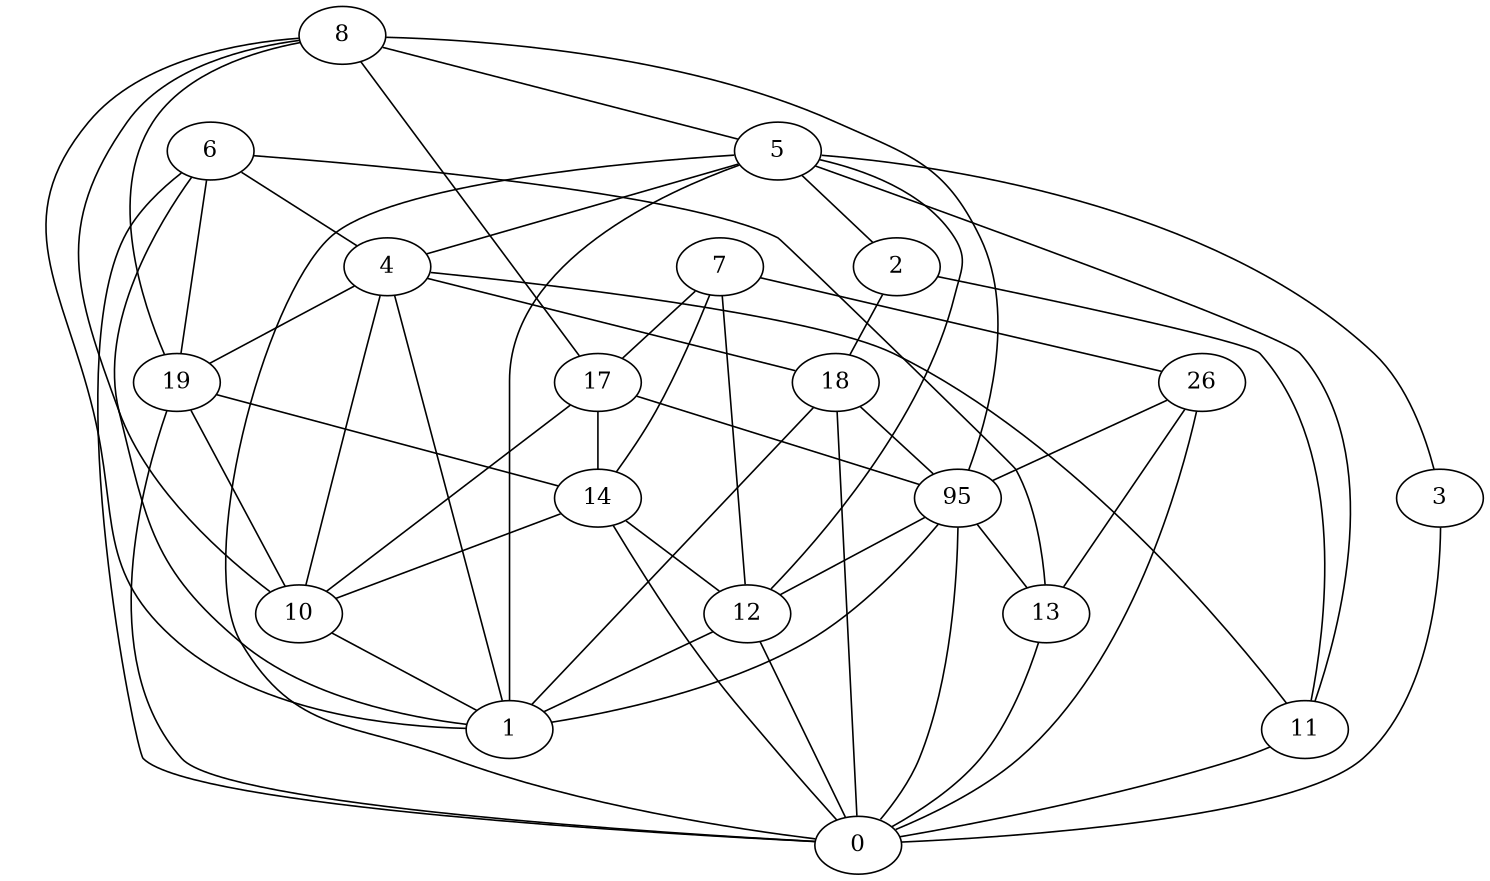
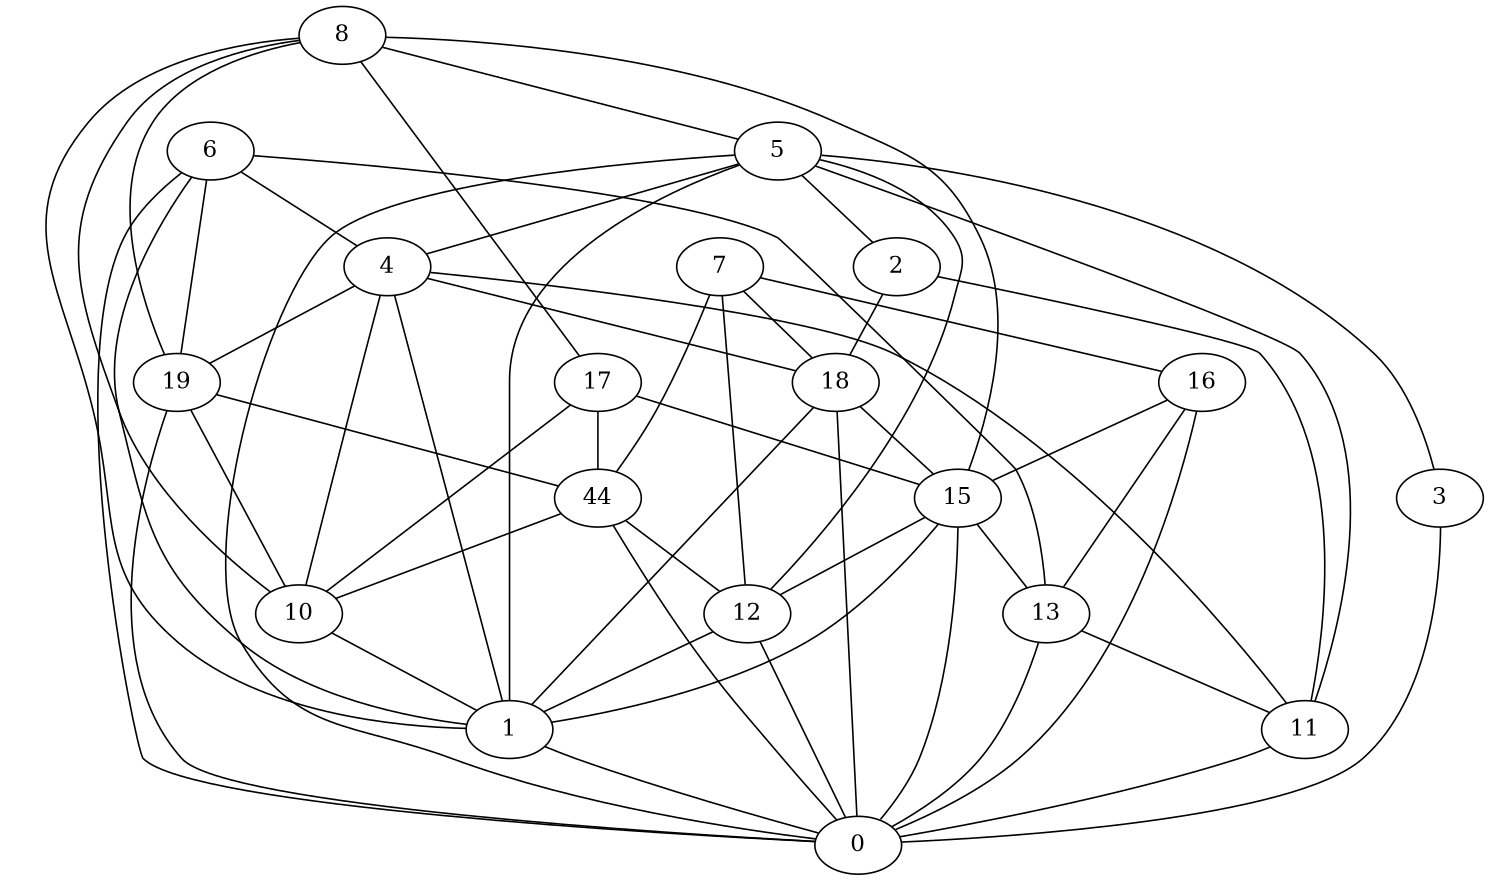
edge "7" -- "17": now "7" -- "18"
node "26": label "26" -> "16"
node "14": label "14" -> "44"
node "95": label "95" -> "15"
edge "13" -- "11": added
edge "1" -- "0": added
